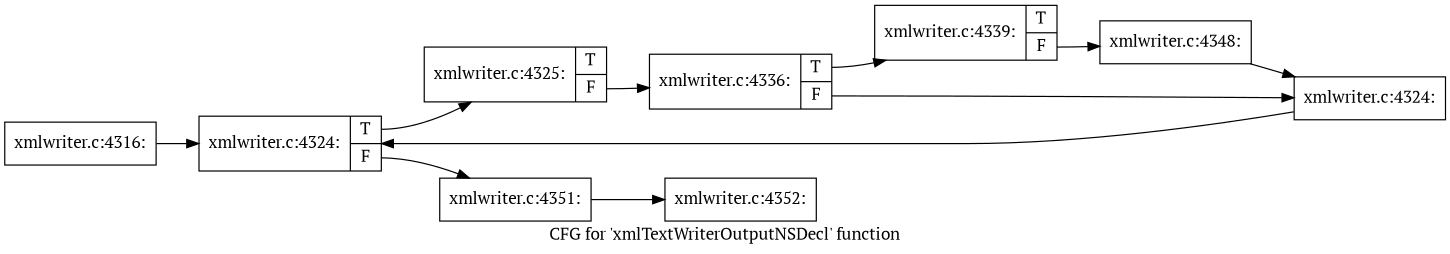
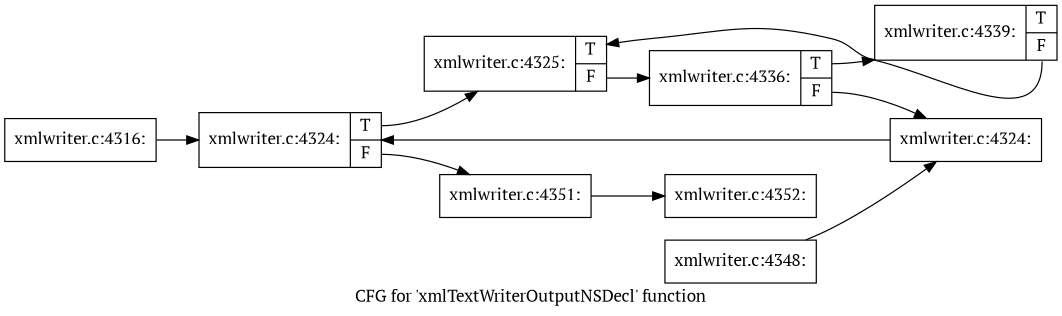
edge "xmlwriter.c:4339:" -> "xmlwriter.c:4348:": now "xmlwriter.c:4339:" -> "xmlwriter.c:4325:"
